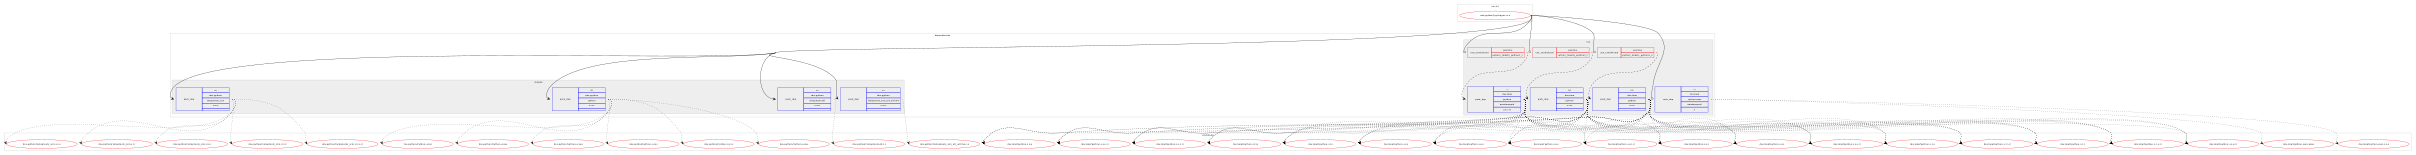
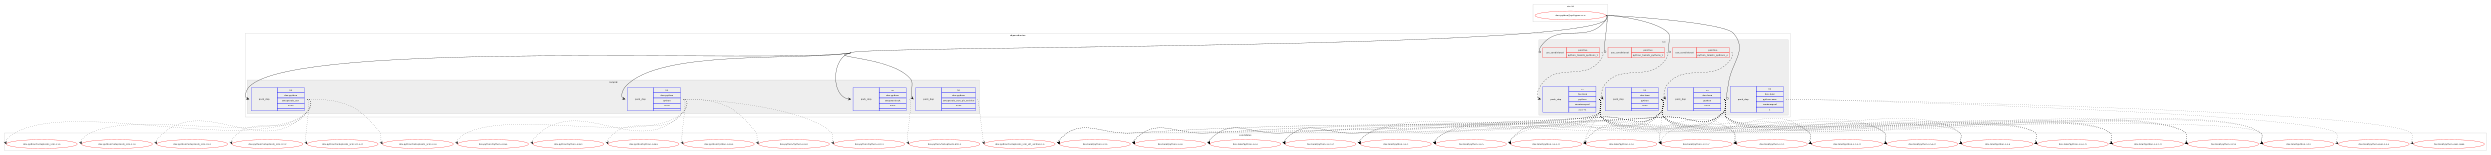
node "dev-python/setuptools_scm-3.1.1": label "dev-python/setuptools_scm-3.1.1" -> "dev-python/setuptools_scm-3.1.0"
node "dev-python/setuptools_scm-2.1.0": added
